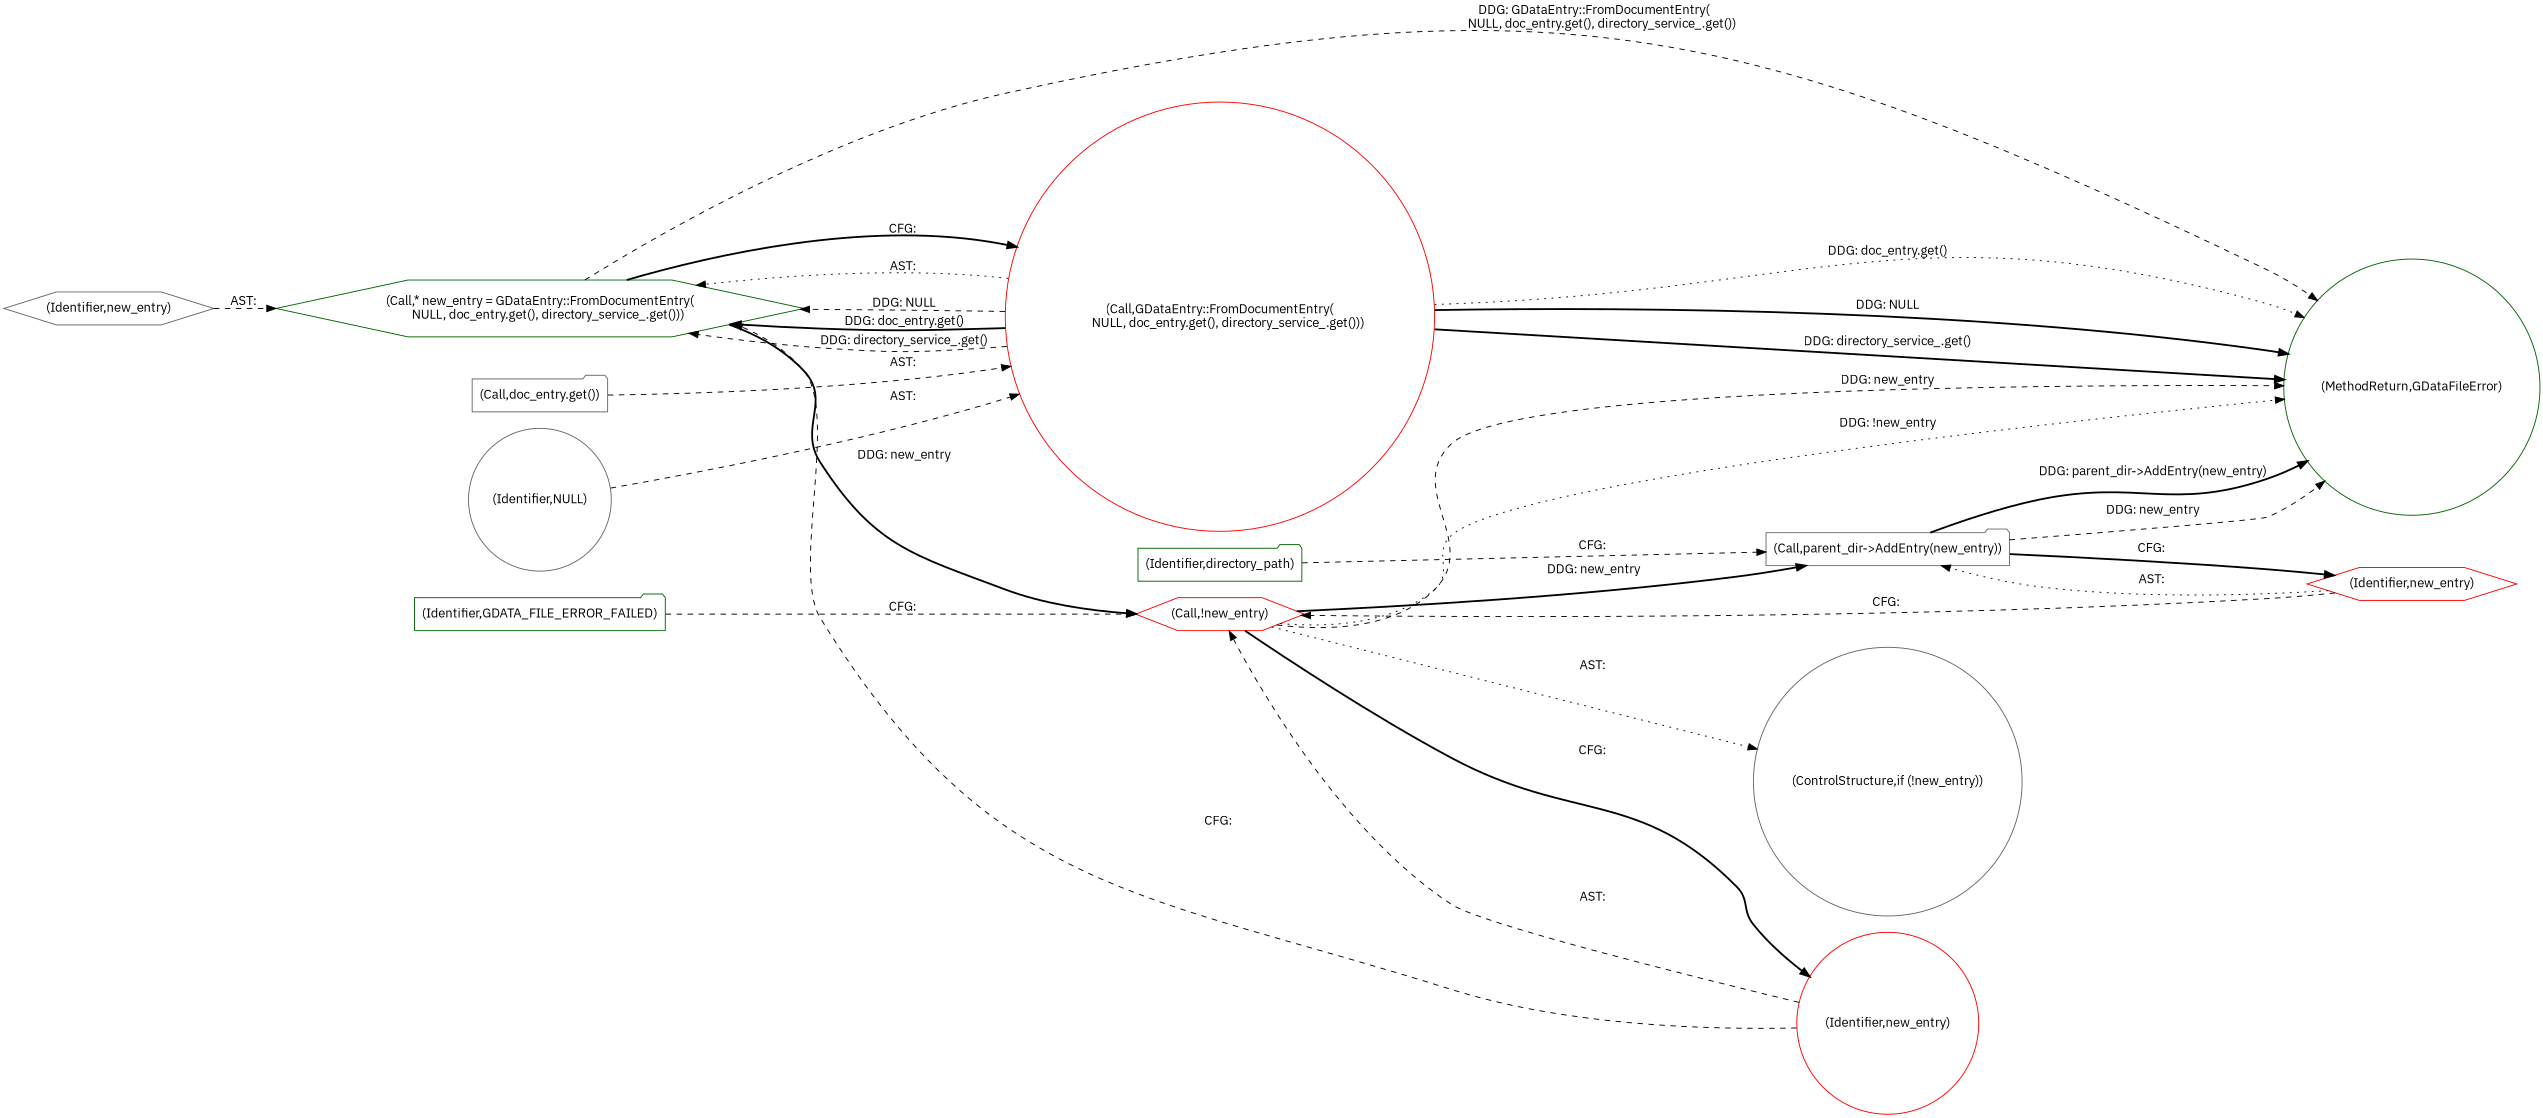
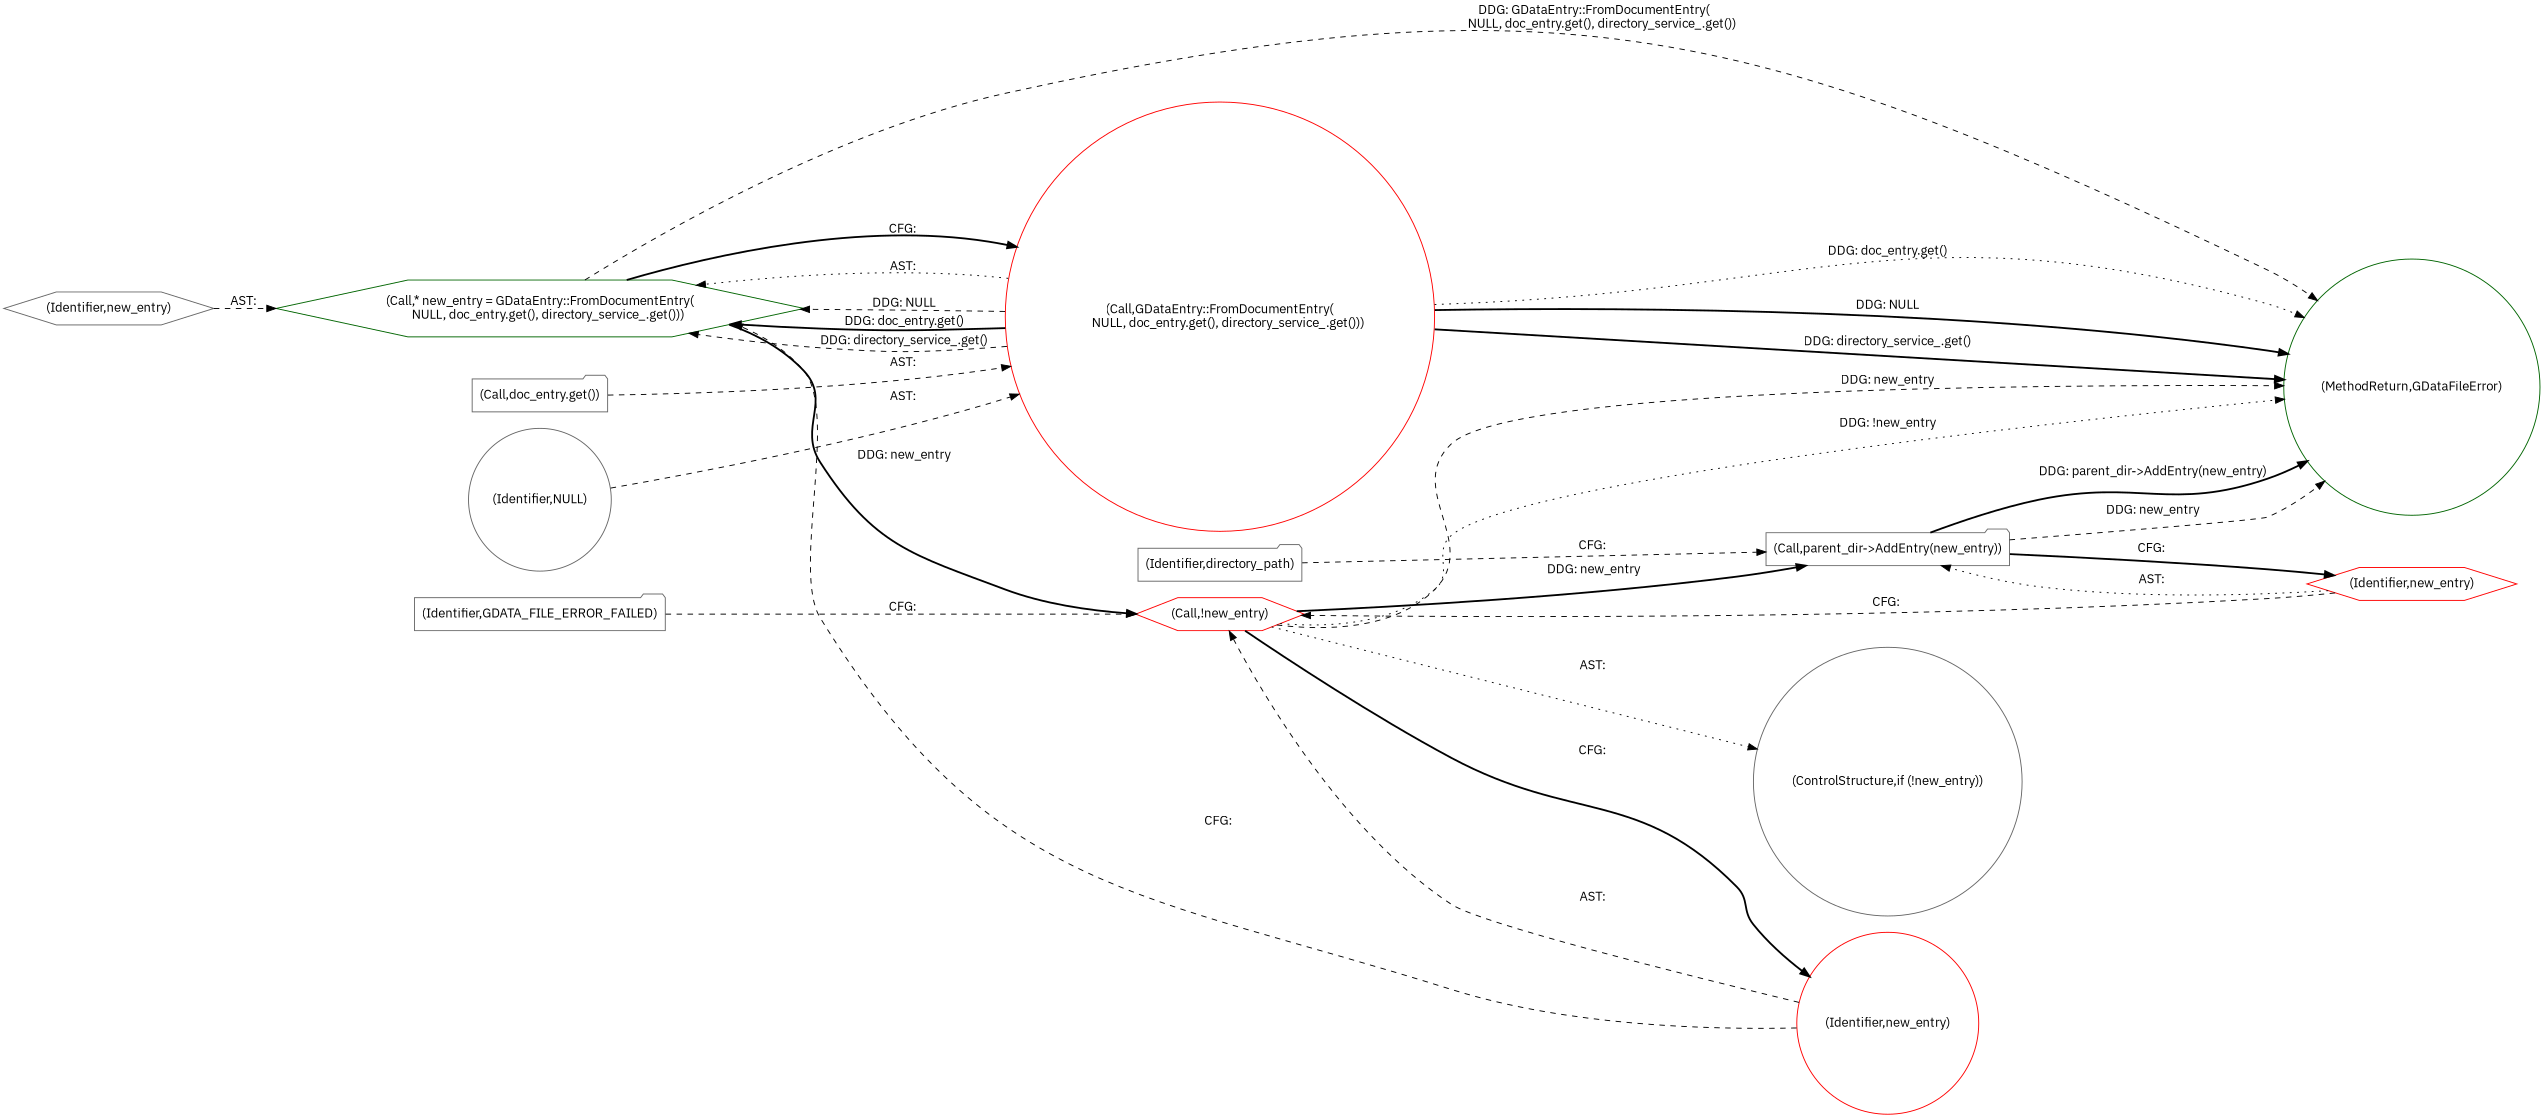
node "(Identifier,directory_path)": color darkgreen -> gray40
node "(Identifier,GDATA_FILE_ERROR_FAILED)": color darkgreen -> gray40
